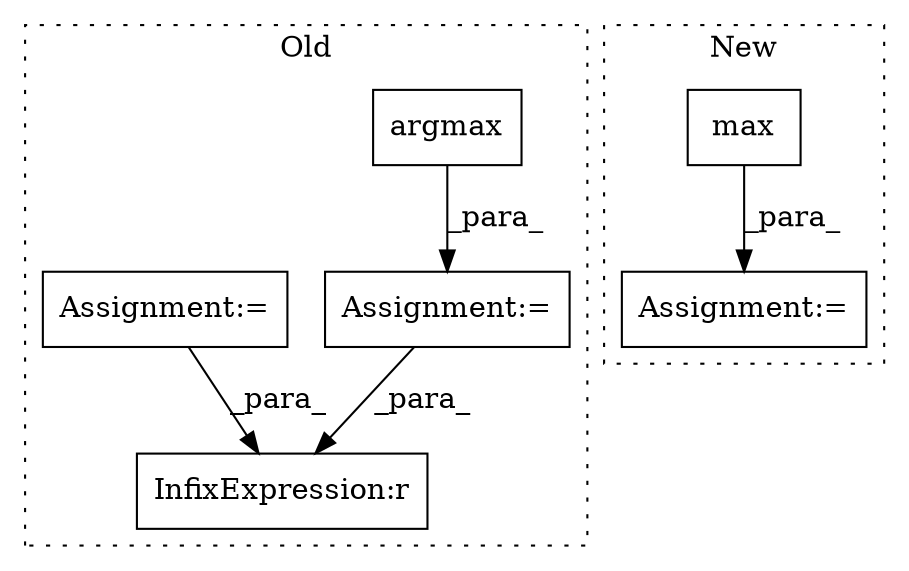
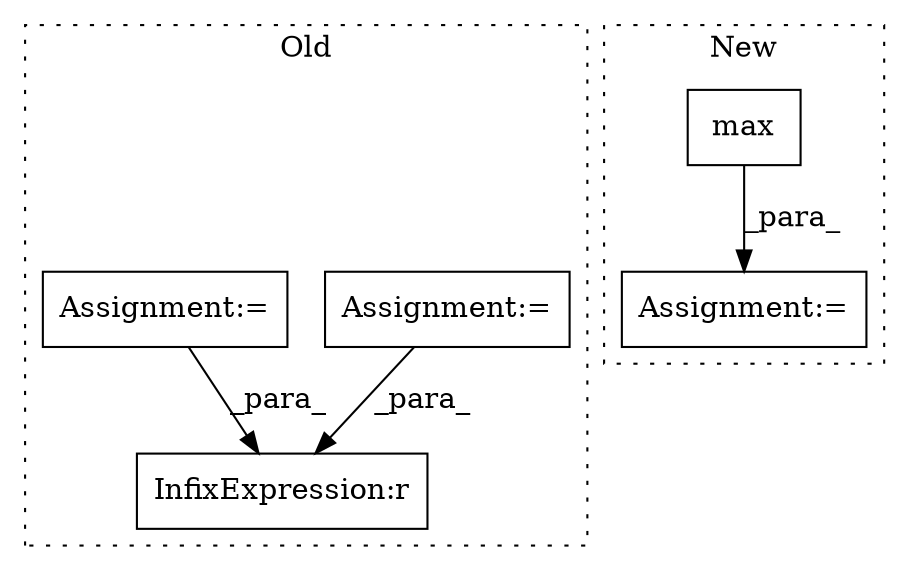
node "argmax": removed
